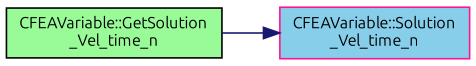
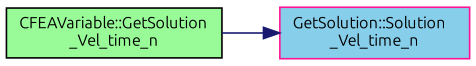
node "CFEAVariable::Solution _Vel_time_n": label "CFEAVariable::Solution _Vel_time_n" -> "GetSolution::Solution _Vel_time_n"
